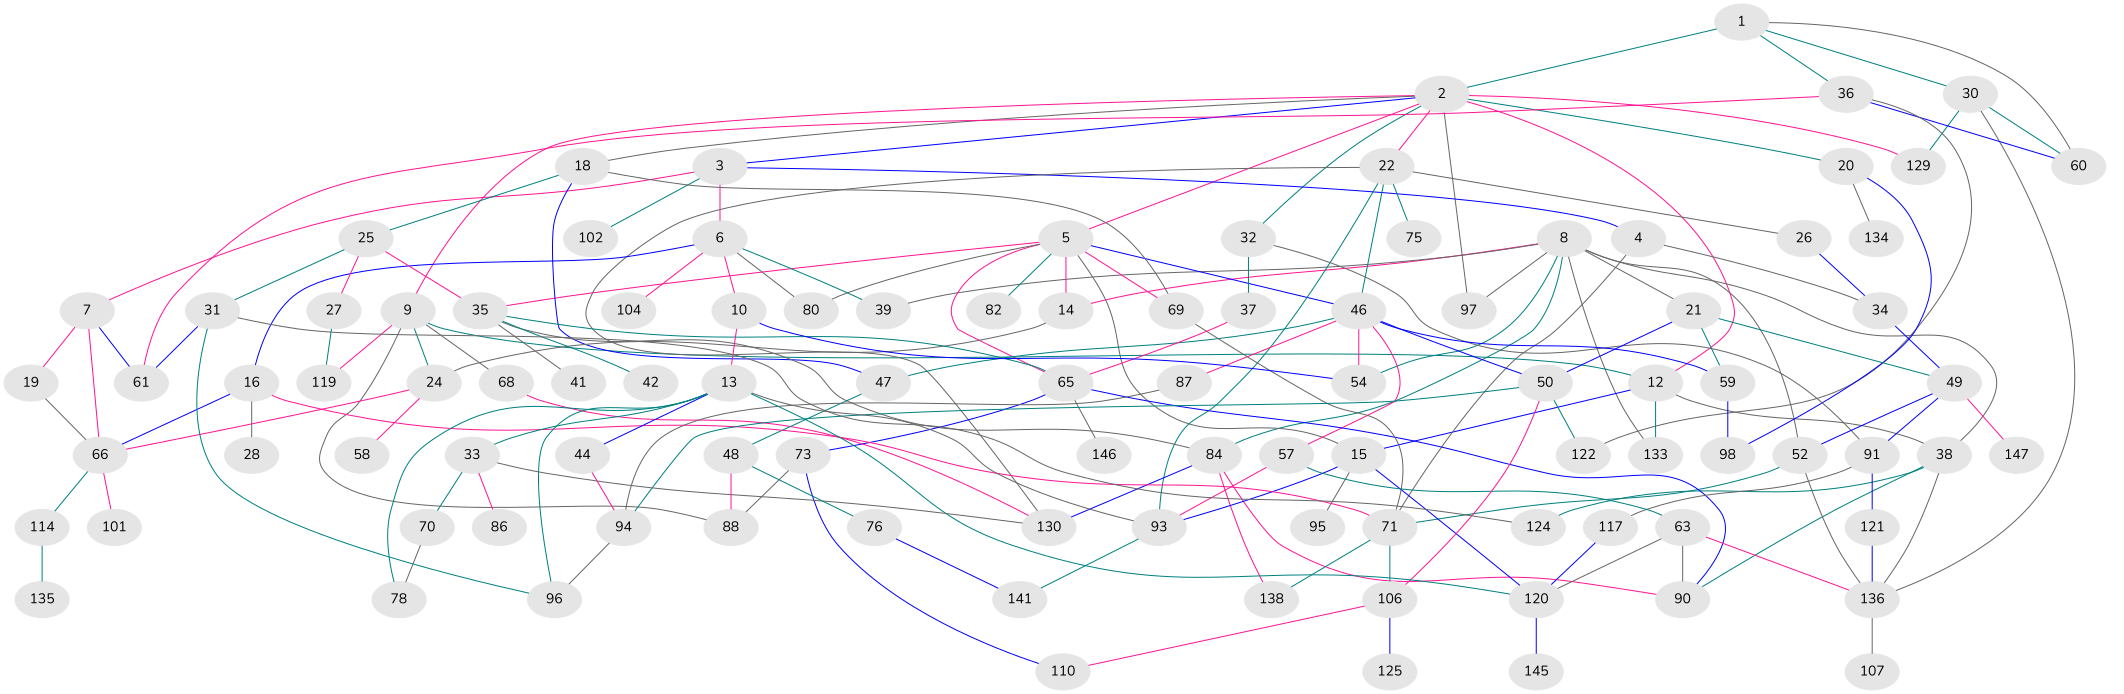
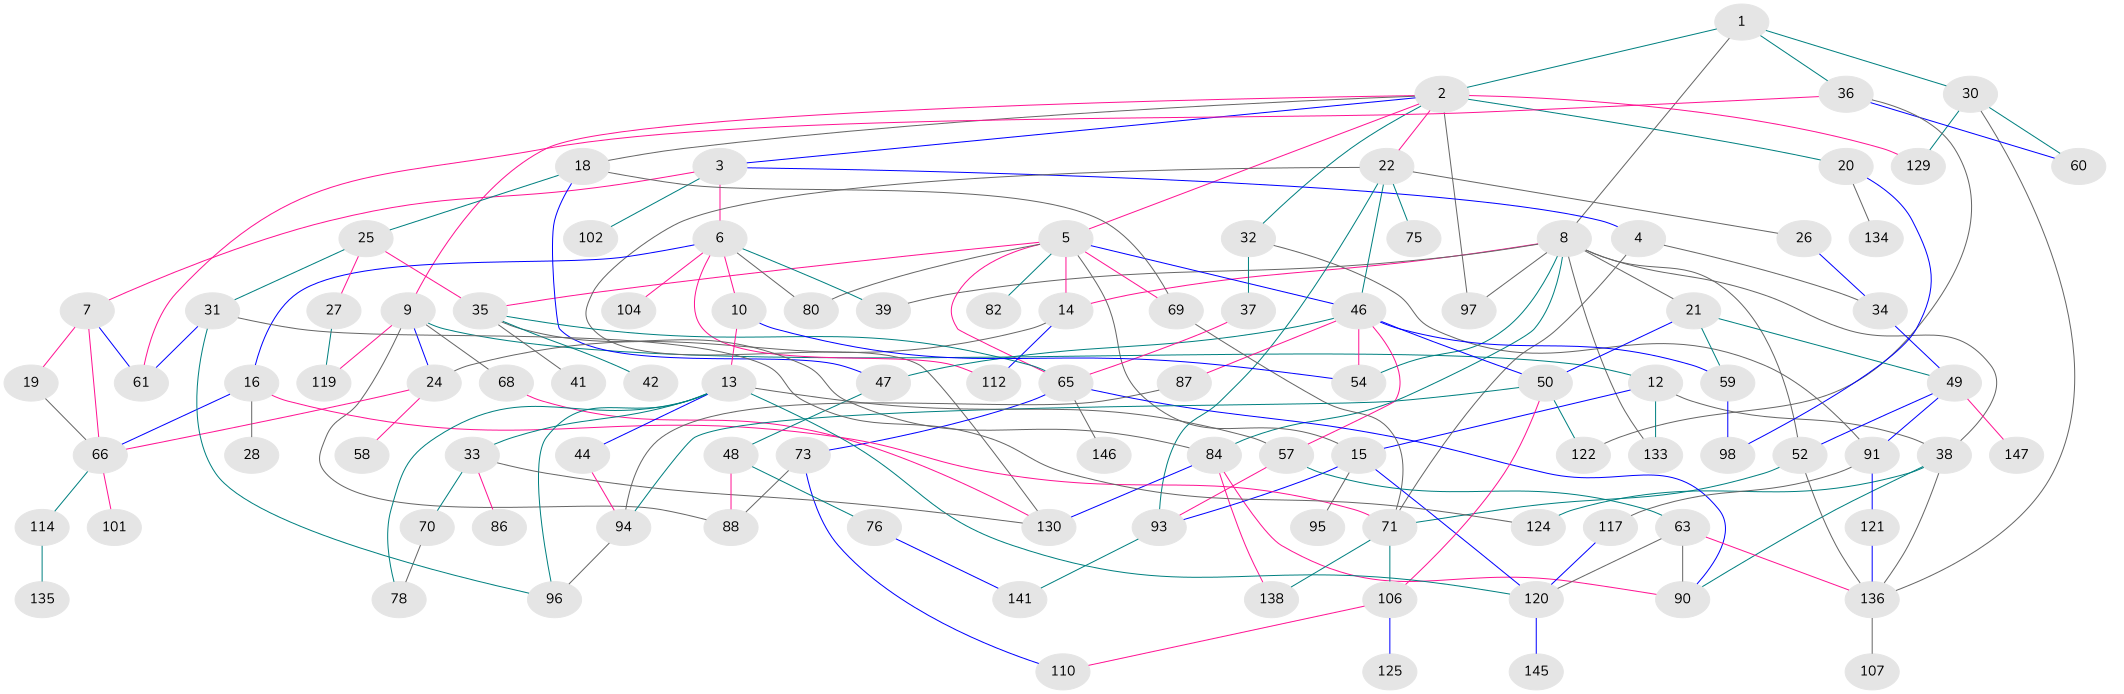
edge "1" -- "60": now "1" -- "8"
edge "2" -- "12": removed
edge "9" -- "24": color teal -> blue
node "112": added
edge "13" -- "93": now "13" -- "57"
